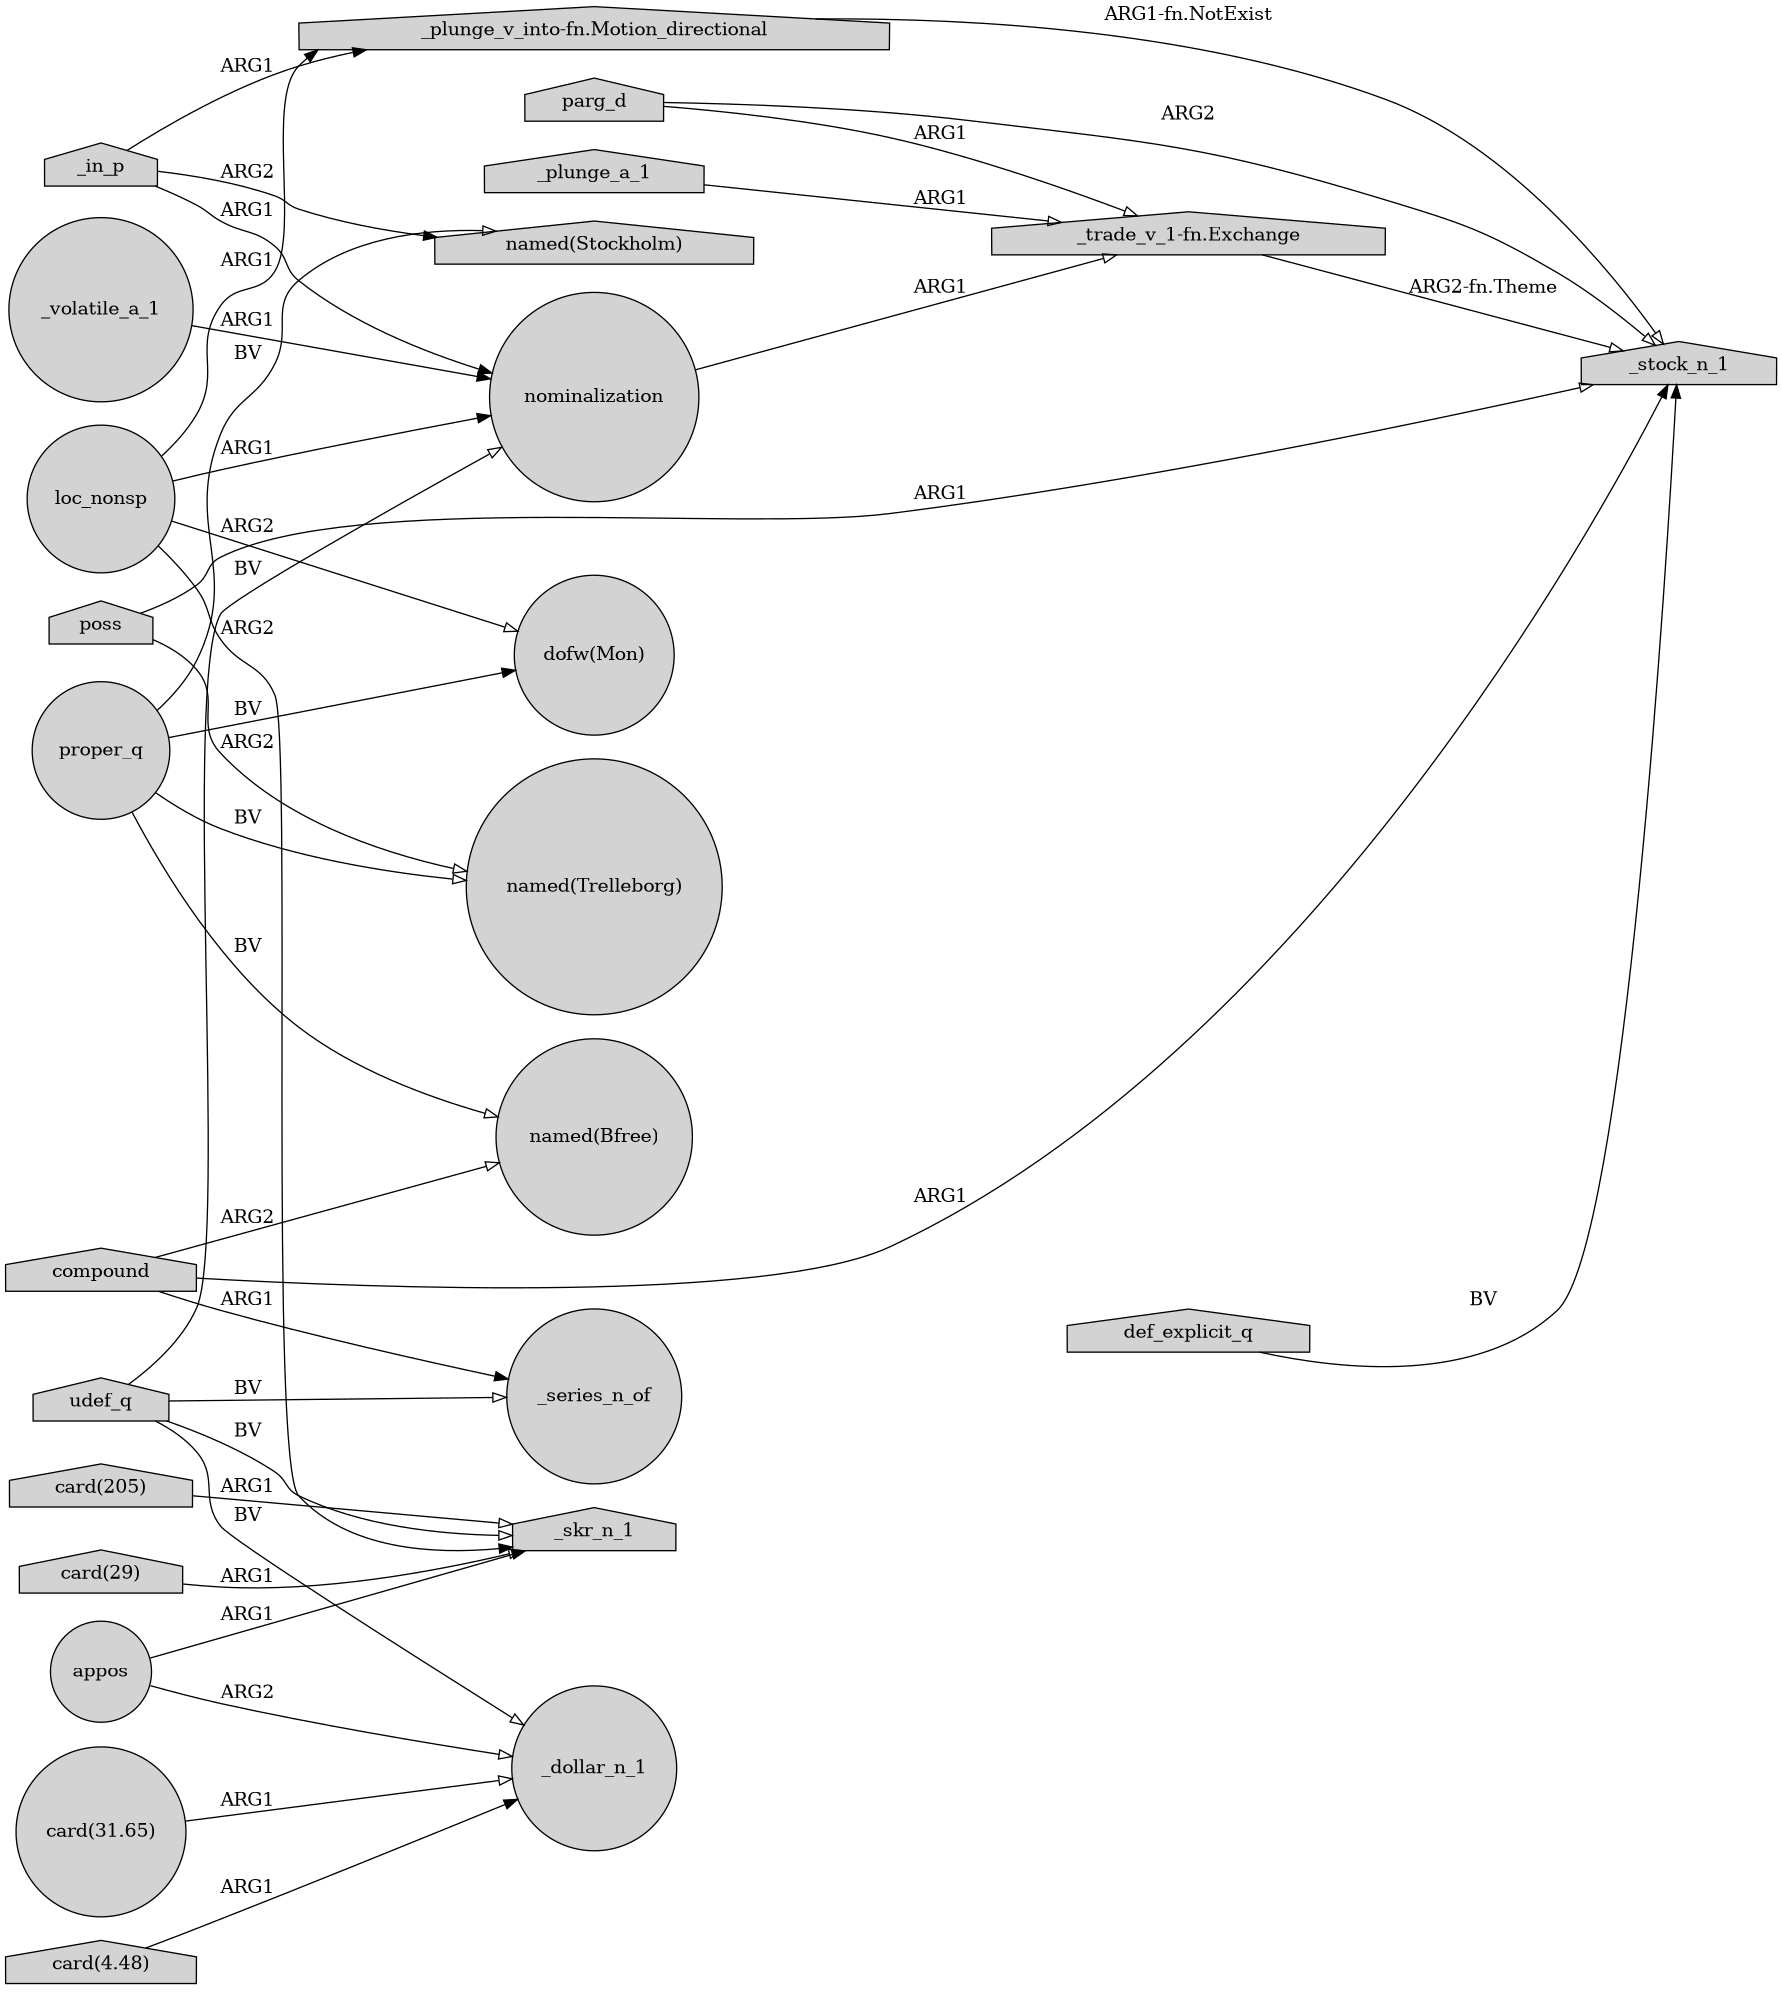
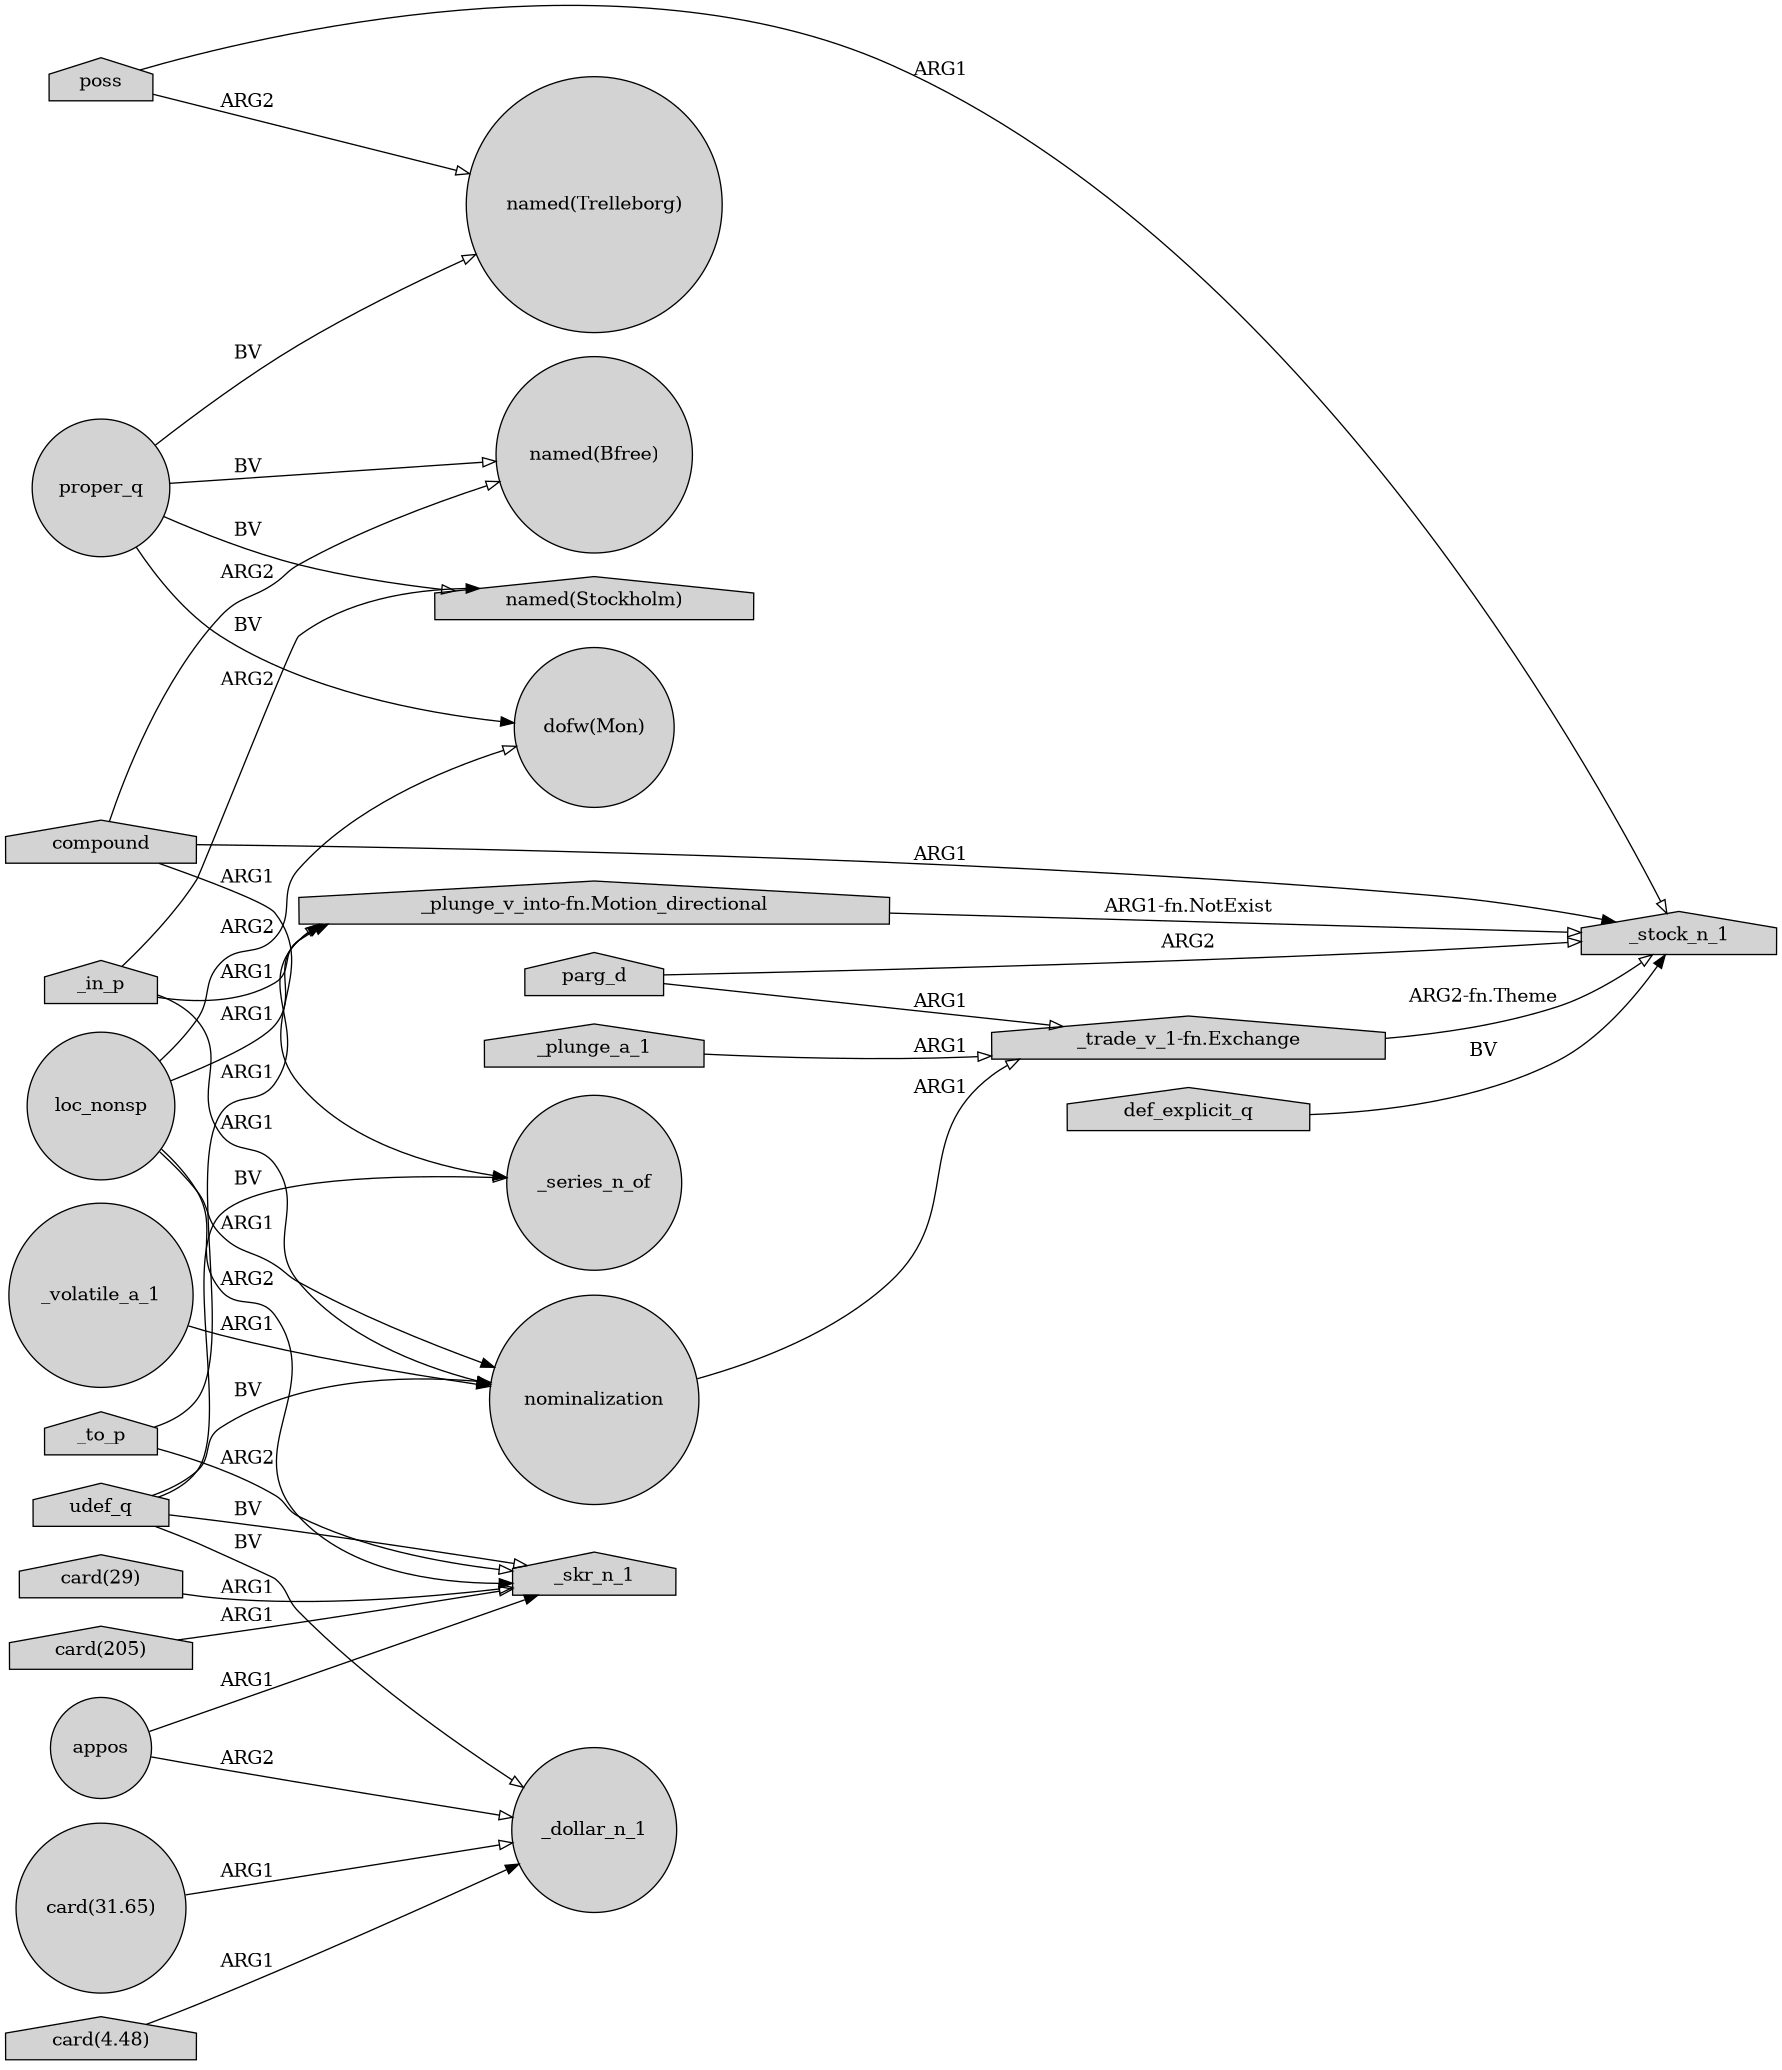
node "_to_p": added
